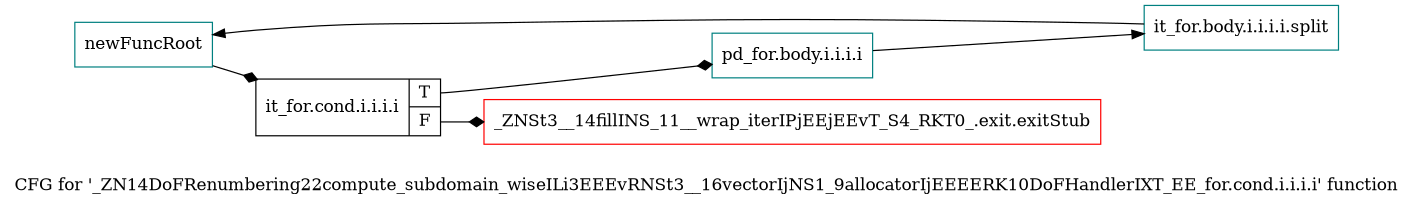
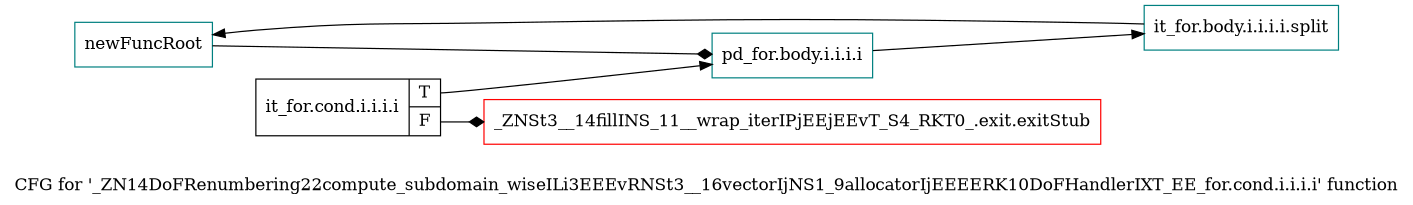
edge "newFuncRoot" -> "it_for.cond.i.i.i.i": now "newFuncRoot" -> "pd_for.body.i.i.i.i"
edge "it_for.cond.i.i.i.i" -> "pd_for.body.i.i.i.i": arrowhead diamond -> normal
